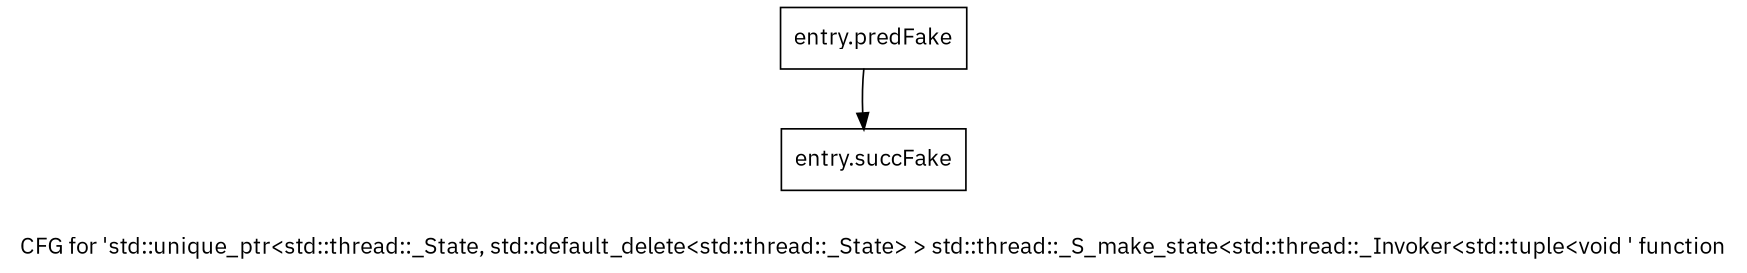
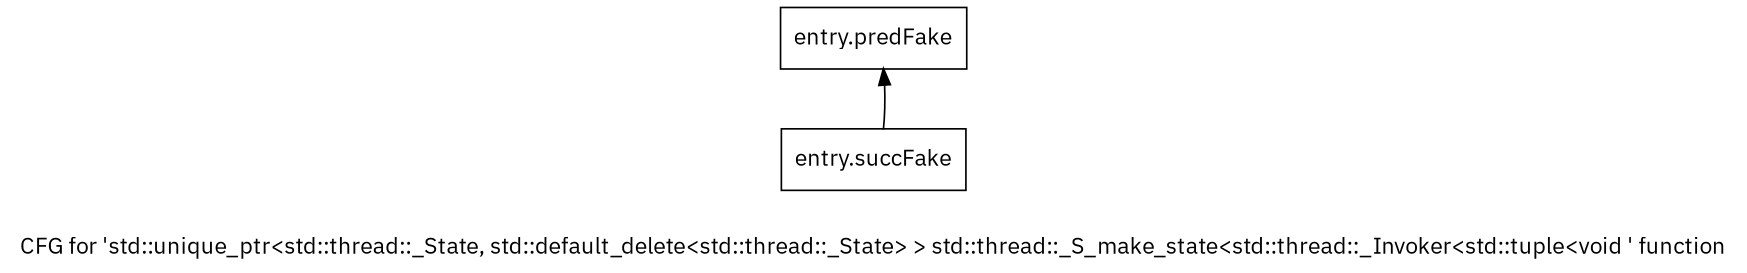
edge "entry.predFake" -> "entry.succFake": reversed
